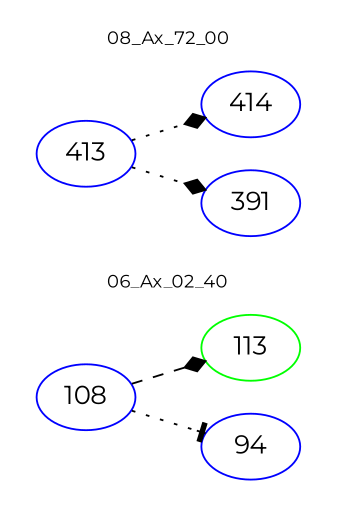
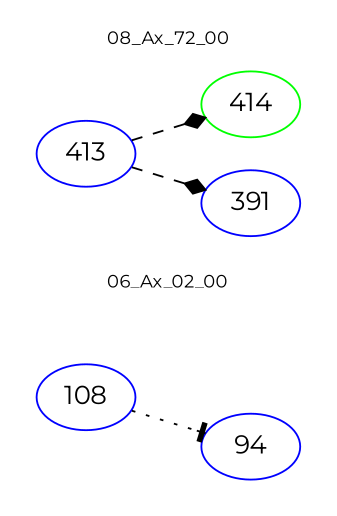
node "414": color blue -> green
edge "413" -> "414": style dotted -> dashed
edge "413" -> "391": style dotted -> dashed
cluster "06_Ax_02_40": label "06_Ax_02_40" -> "06_Ax_02_00"
node "113": removed
